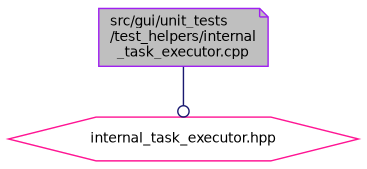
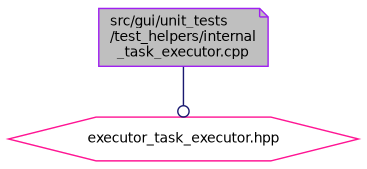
node "internal_task_executor.hpp": label "internal_task_executor.hpp" -> "executor_task_executor.hpp"
